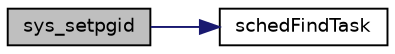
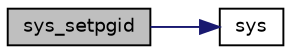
node "schedFindTask": label "schedFindTask" -> "sys"
